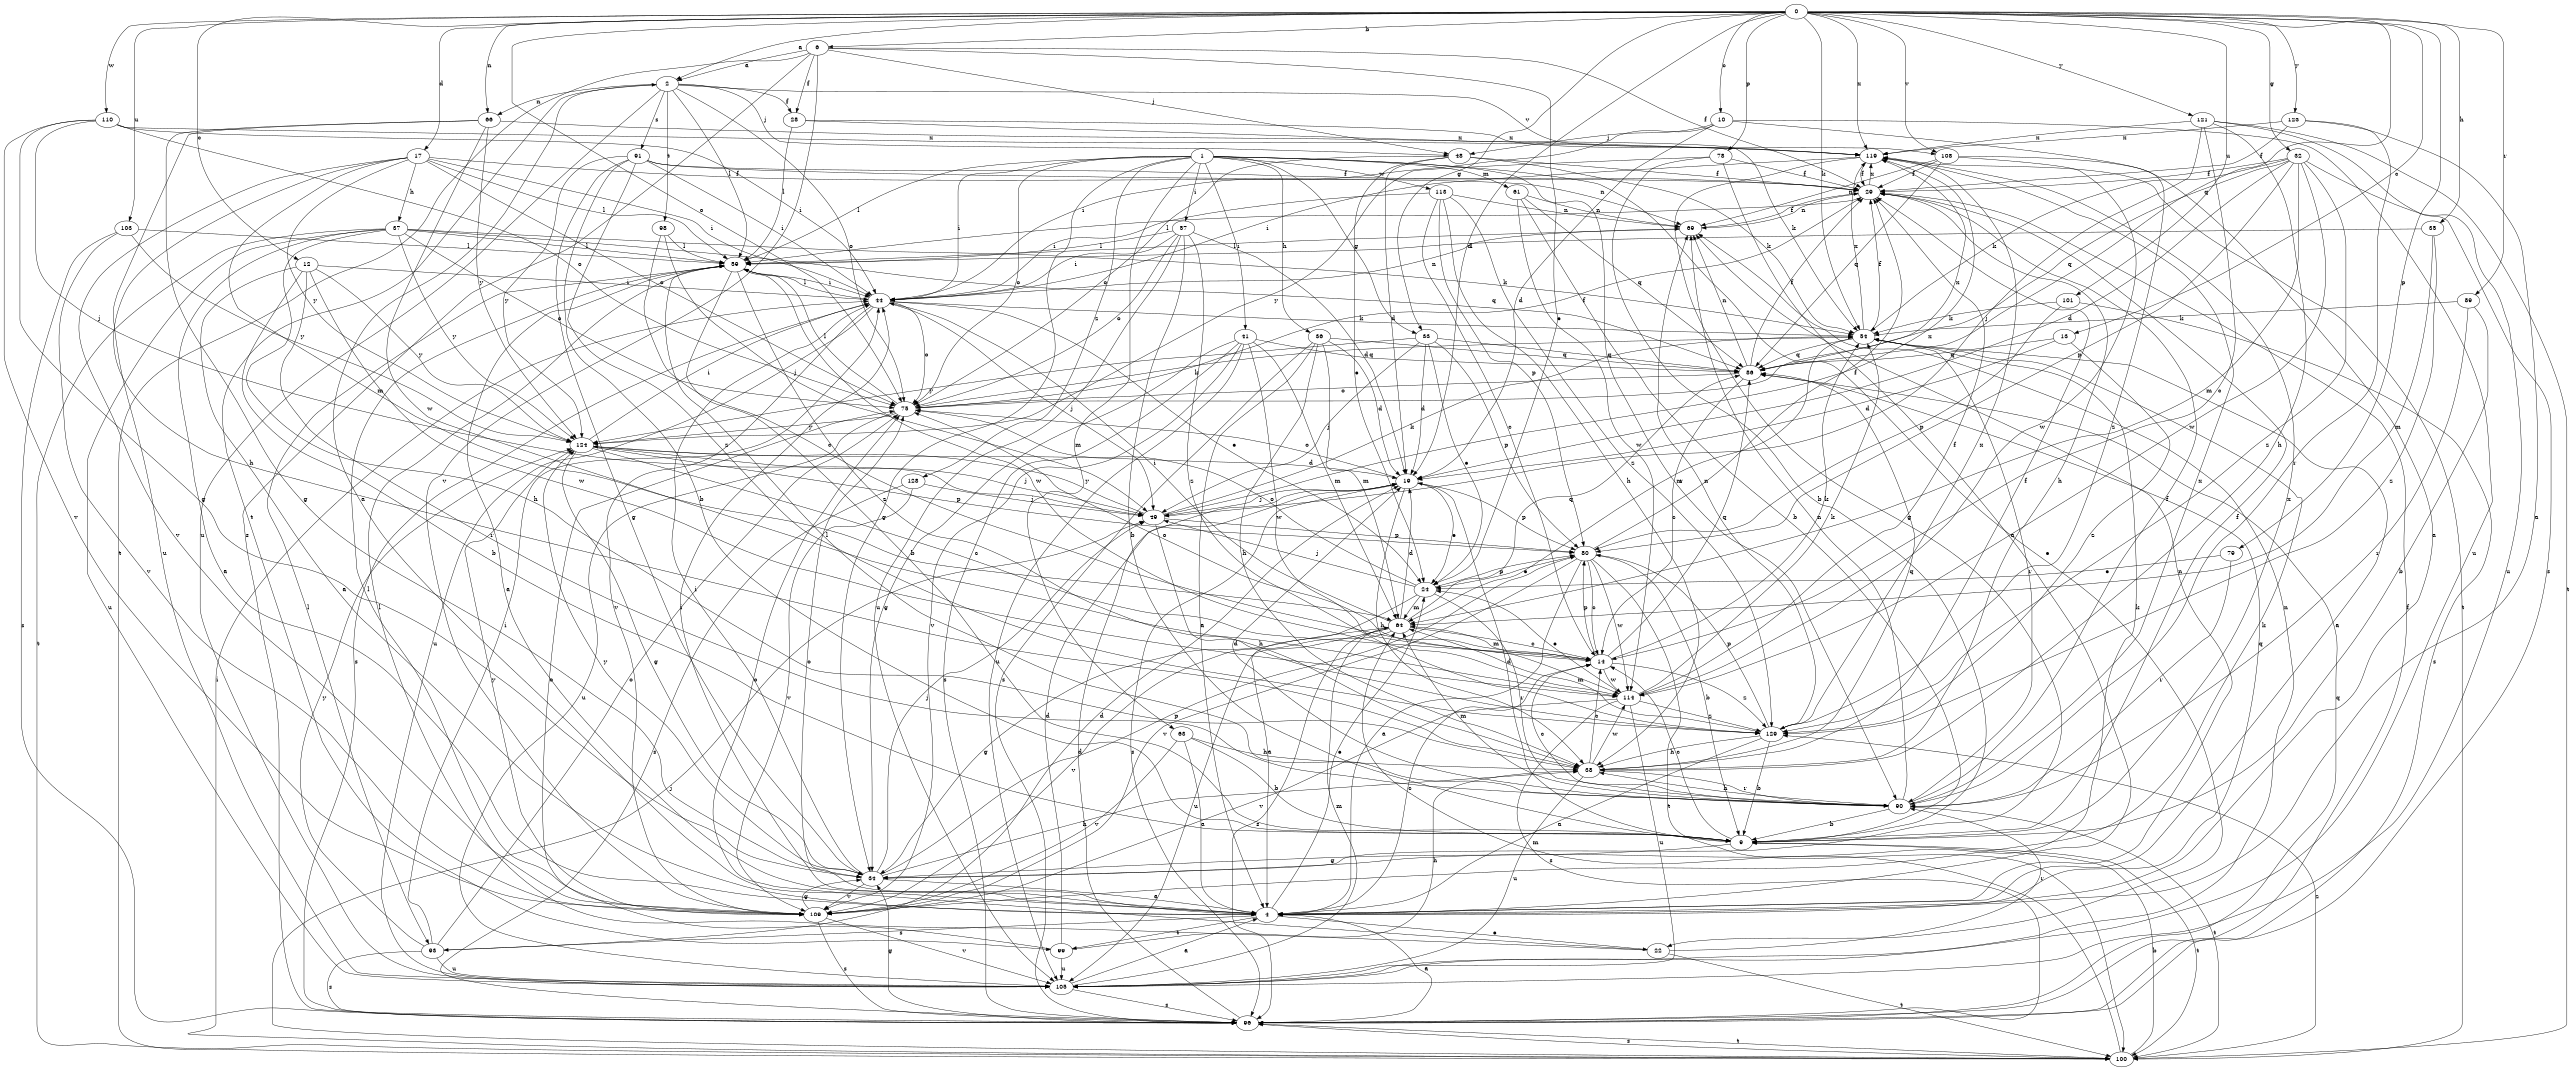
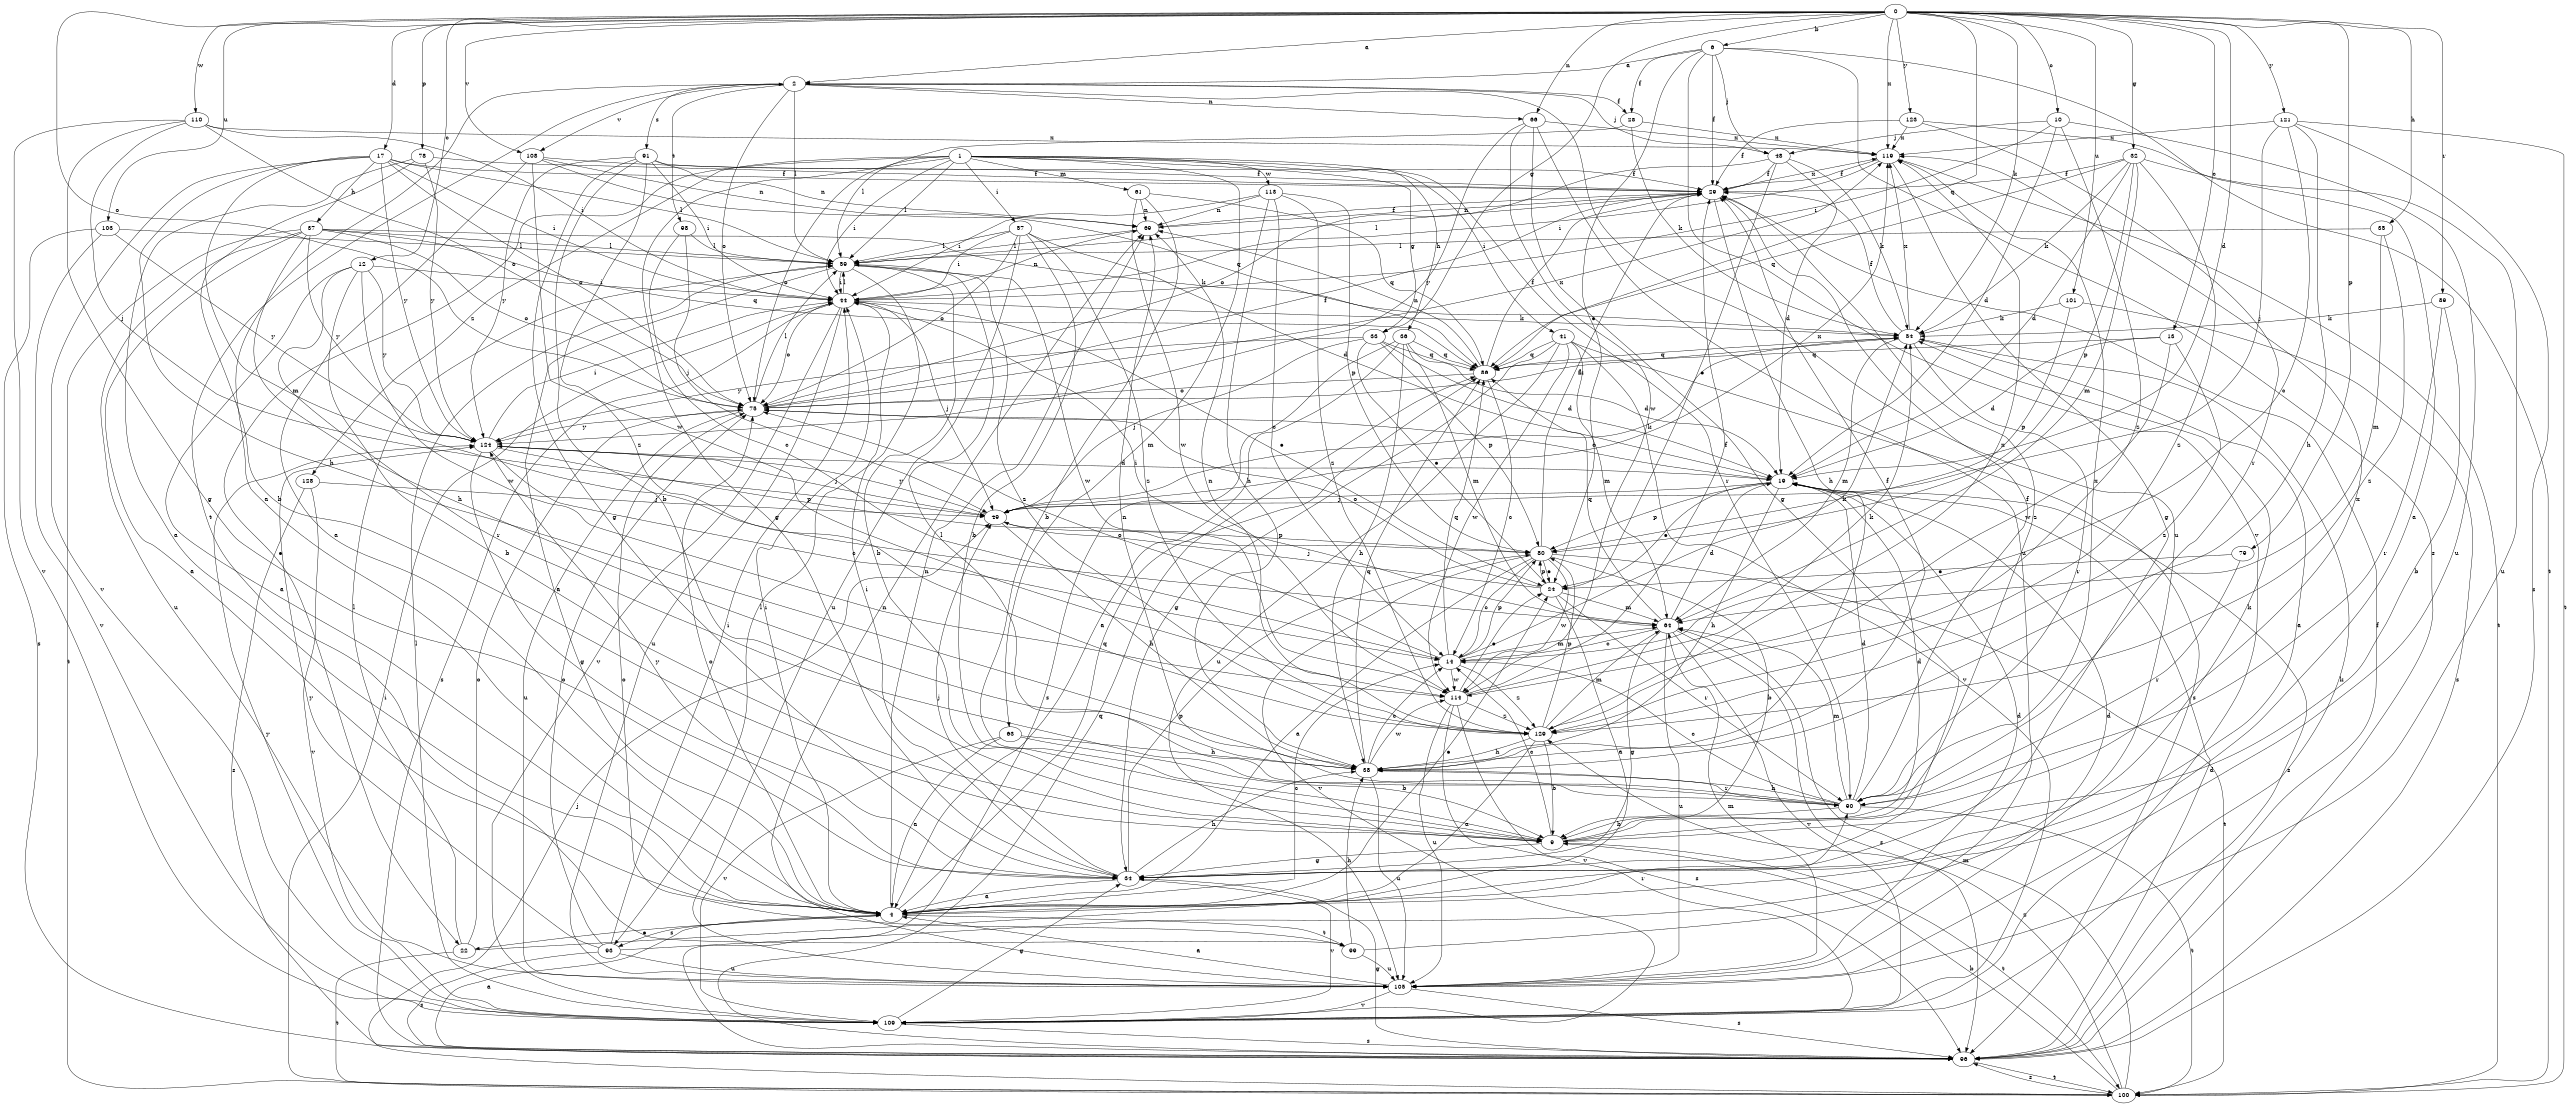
edge "32" -> "114": now "13" -> "114"
edge "9" -> "29": label "f" -> "z"
edge "109" -> "105": reversed
